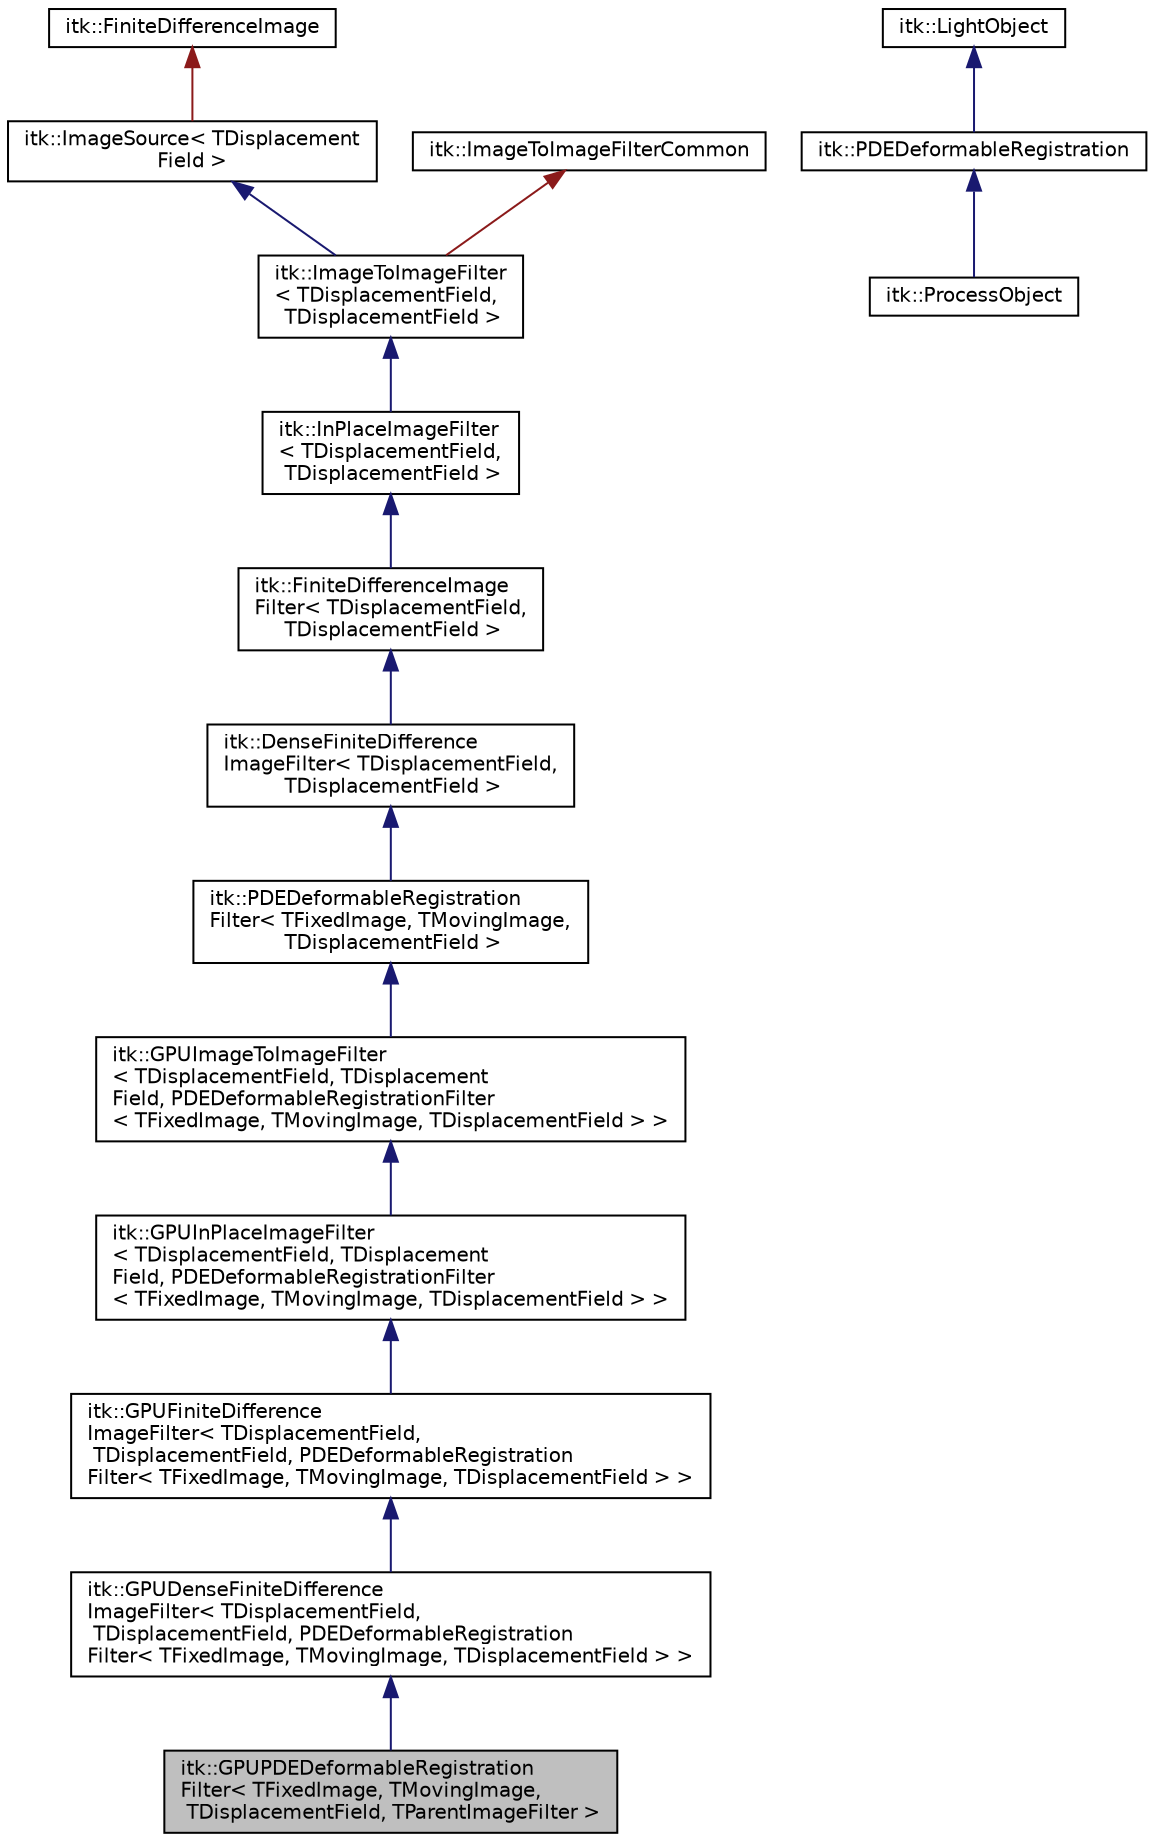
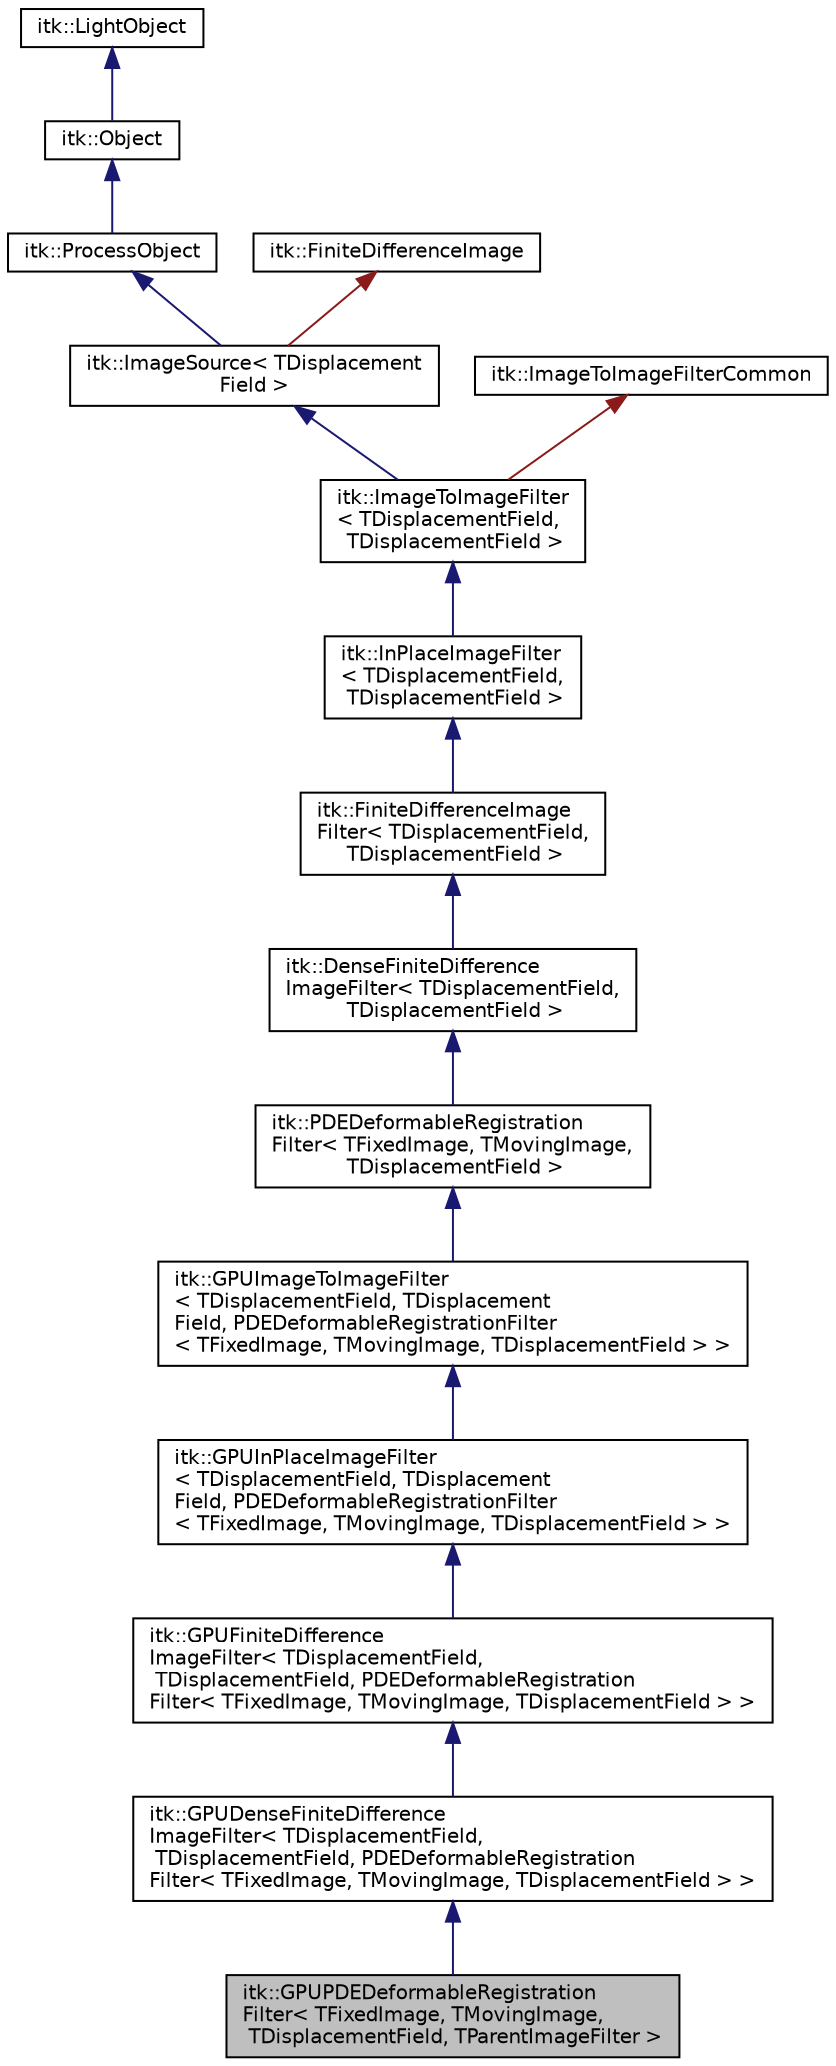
node "itk::PDEDeformableRegistration": label "itk::PDEDeformableRegistration" -> "itk::Object"
edge "itk::ImageSource< TDisplacement Field >" -> "itk::ProcessObject": added
